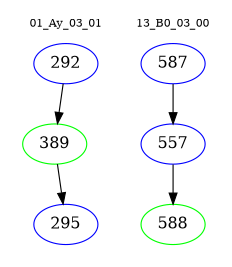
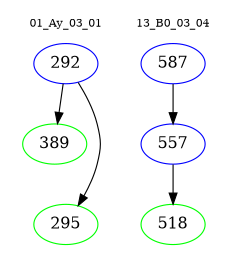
cluster "13_B0_03_00": label "13_B0_03_00" -> "13_B0_03_04"
edge "389" -> "295": now "292" -> "295"
node "295": color blue -> green
node "588": label "588" -> "518"
